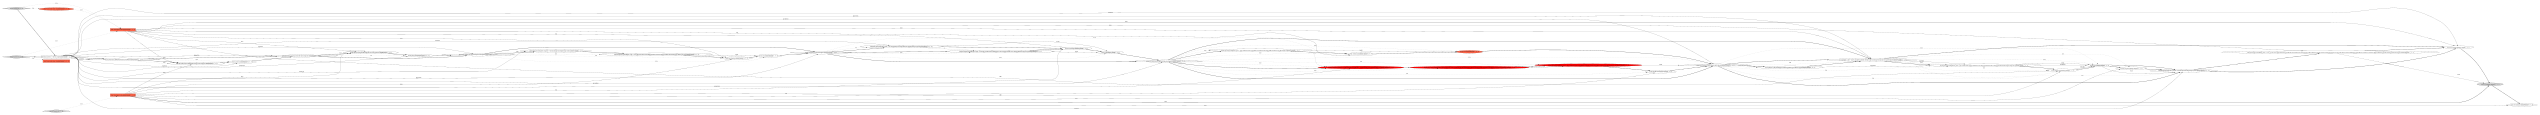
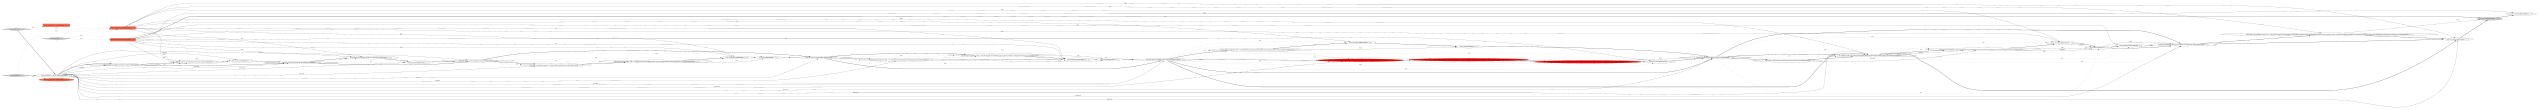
edge "final ProjectionContext ctx@@@2@@@['0', '0', '1']" -> "final AliasSegment alias@@@2@@@['1', '1', '1']": now "createProjection['0', '1', '0']" -> "final AliasSegment alias@@@2@@@['1', '1', '1']"
edge "projection instanceof ColumnSegment@@@18@@@['1', '1', '1']" -> "result.setAlias(alias)@@@25@@@['1', '0', '1']": now "projection instanceof ColumnSegment@@@18@@@['1', '1', '1']" -> "result.setAlias(alias)@@@20@@@['1', '1', '1']"
node "return result@@@26@@@['1', '0', '1']": fillcolor tomato -> white
